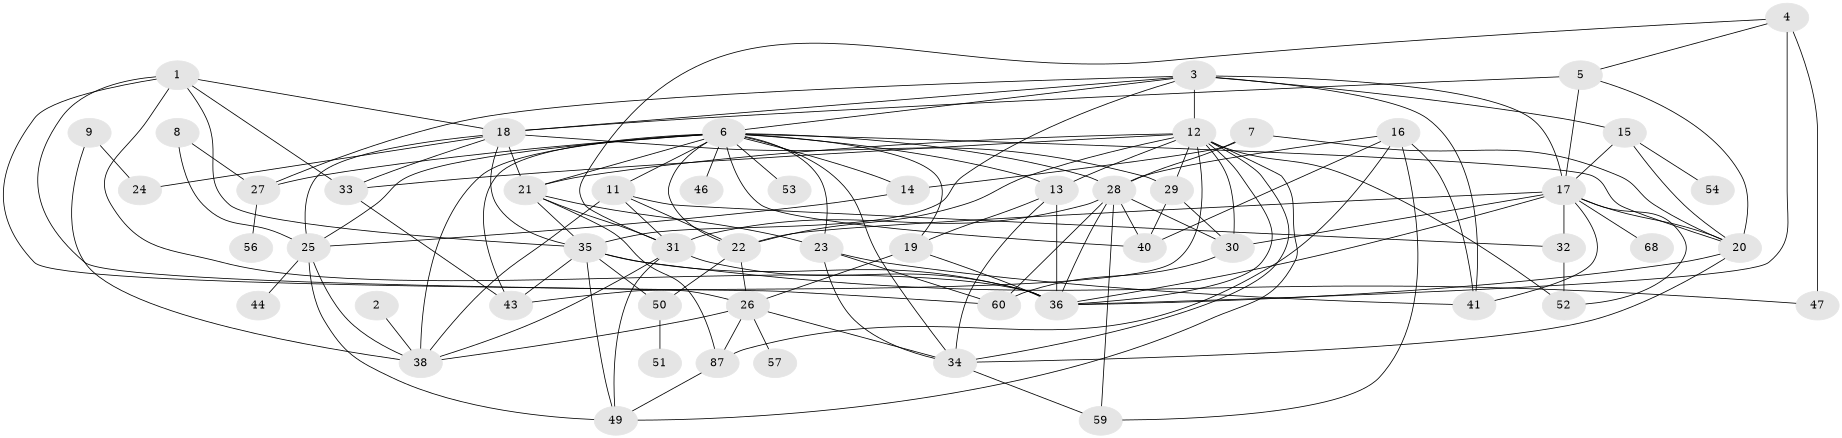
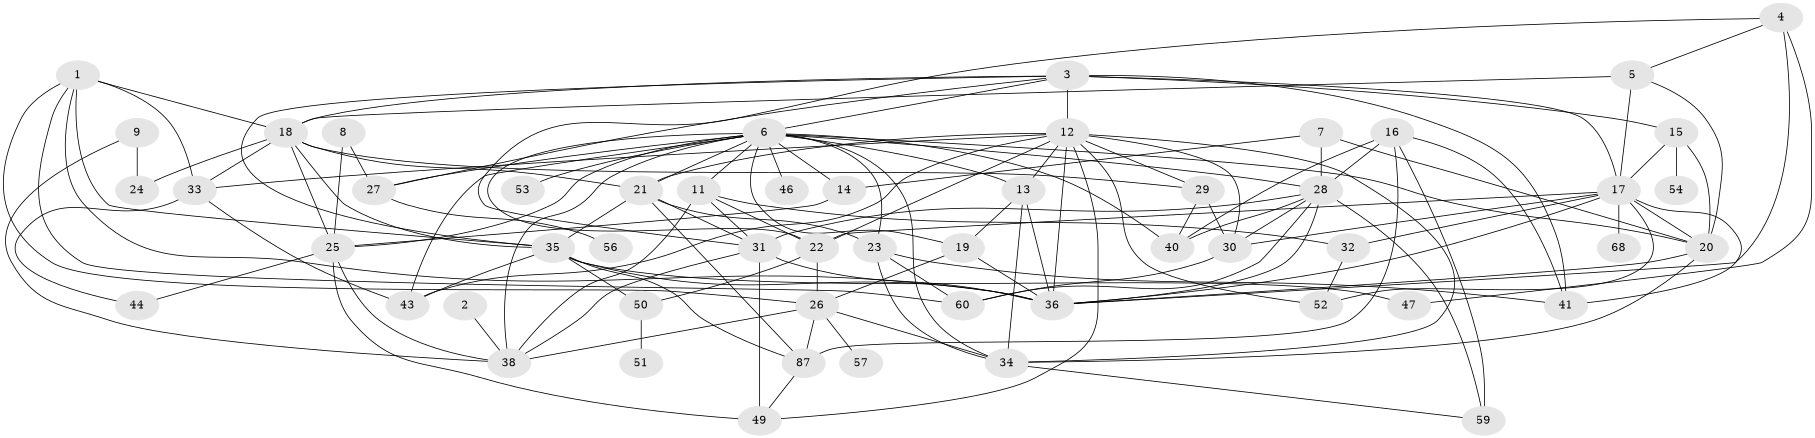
edge "33" -- "44": added
edge "35" -- "49": now "35" -- "87"
